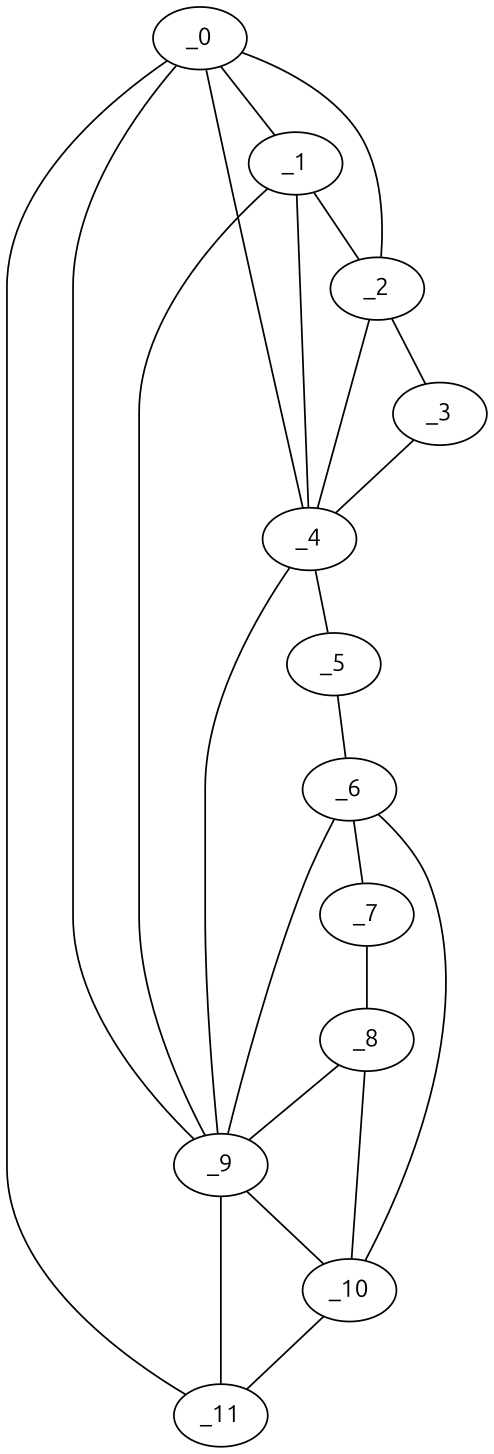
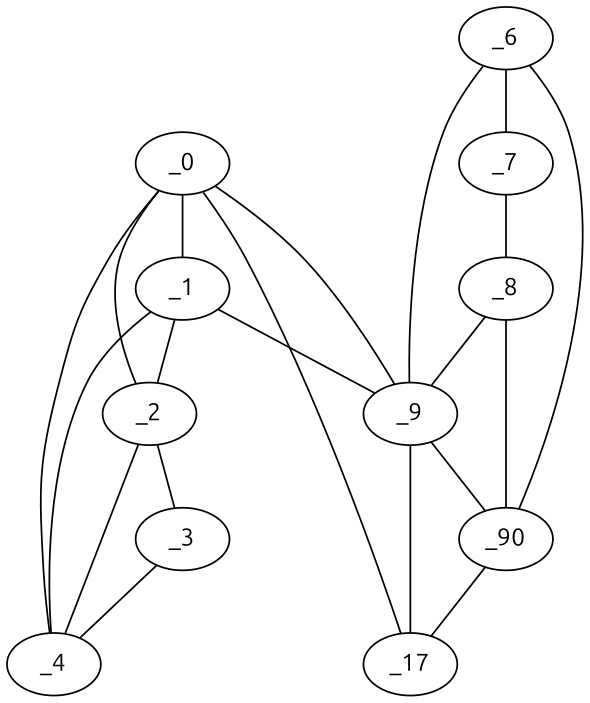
node "_5": removed
edge "_4" -- "_9": removed
node "_10": label "_10" -> "_90"
node "_11": label "_11" -> "_17"
